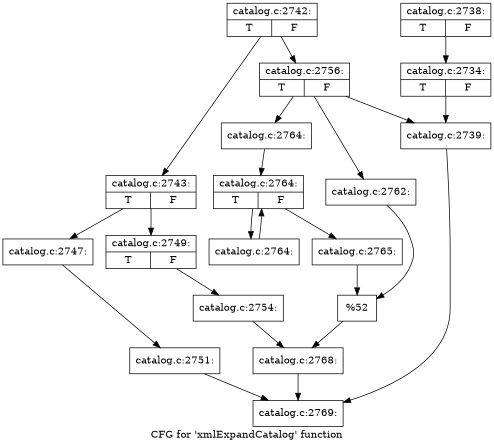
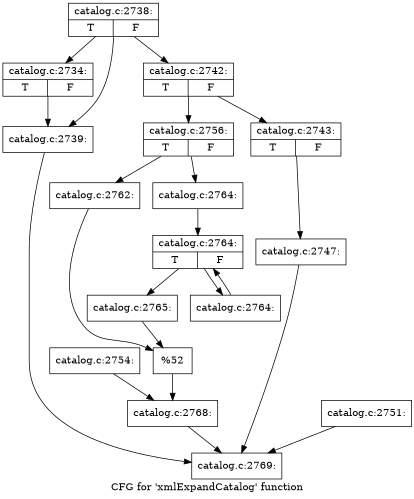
edge "catalog.c:2738:" -> "catalog.c:2742:": added
edge "catalog.c:2756:" -> "catalog.c:2739:": now "catalog.c:2738:" -> "catalog.c:2739:"
node "catalog.c:2749:": removed
edge "catalog.c:2747:" -> "catalog.c:2751:": now "catalog.c:2747:" -> "catalog.c:2769:"
